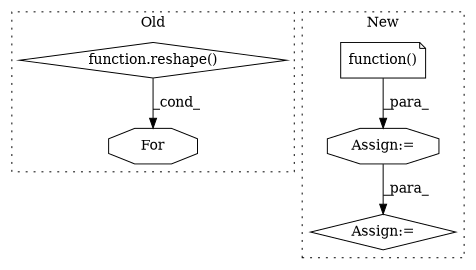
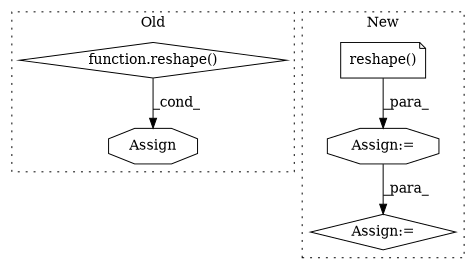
node "function()": label "function()" -> "reshape()"
node "For": label "For" -> "Assign"
